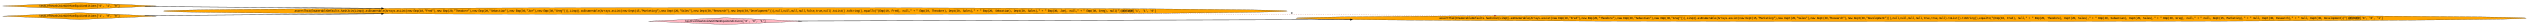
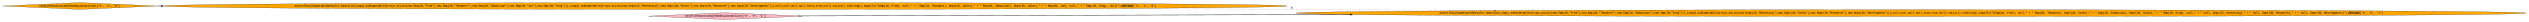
node "testLeftHashJoinWithNonEquiConditions['1', '0', '0']": removed
